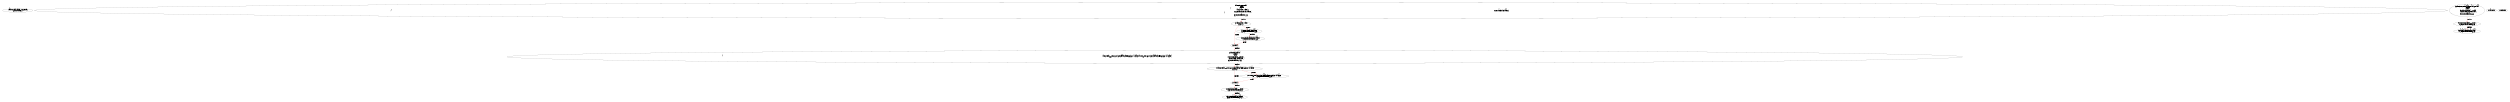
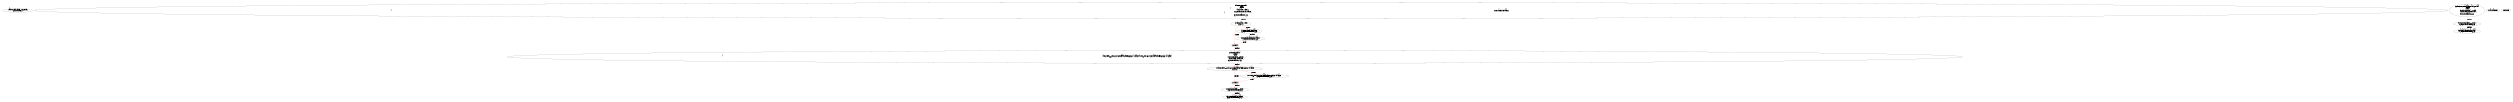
node "0_ start_node": label "0_ start_node" -> "0_ start_statement"
